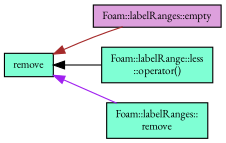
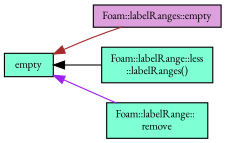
node "remove": label "remove" -> "empty"
node "Foam::labelRange::less ::operator()": label "Foam::labelRange::less ::operator()" -> "Foam::labelRange::less ::labelRanges()"
node "Foam::labelRanges:: remove": label "Foam::labelRanges:: remove" -> "Foam::labelRange:: remove"
